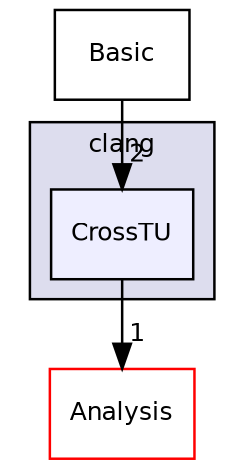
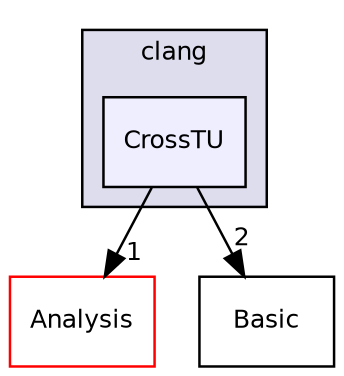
edge "Basic" -> "CrossTU": reversed
